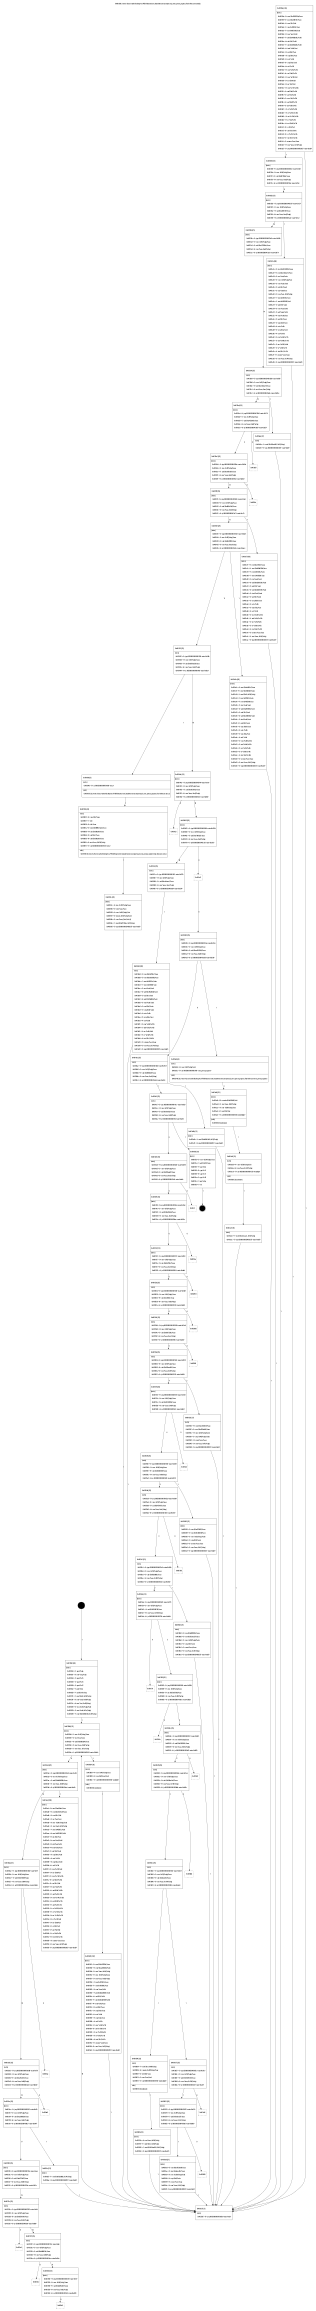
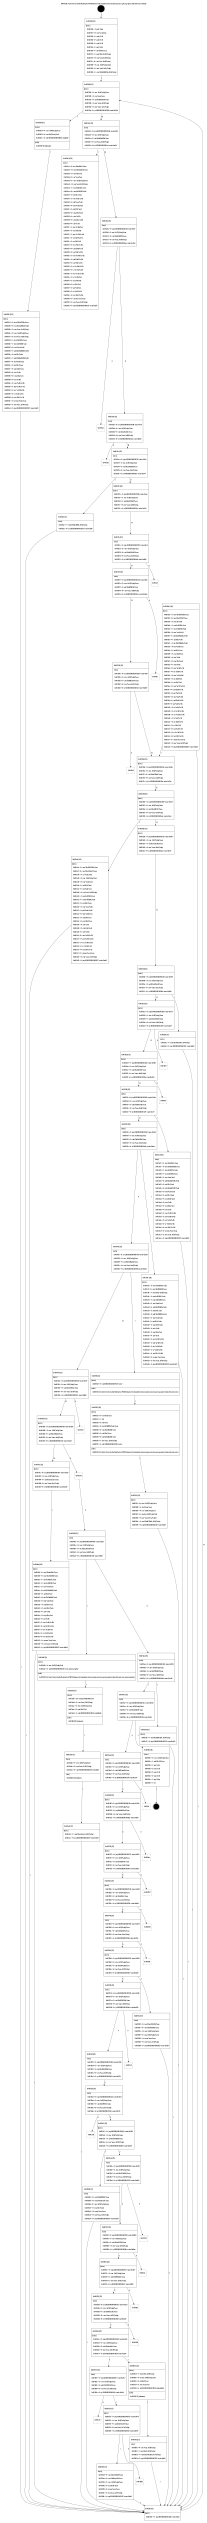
edge "0x401350 [25]" -> "0x401369 [25]": added, label "16"
node "0x401693 [27]": removed
